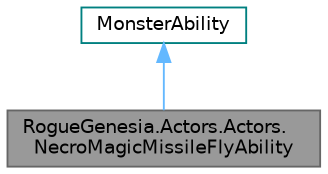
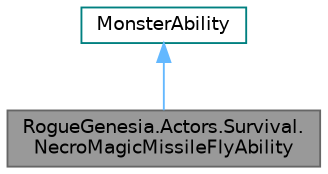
node "RogueGenesia.Actors.Actors. NecroMagicMissileFlyAbility": label "RogueGenesia.Actors.Actors. NecroMagicMissileFlyAbility" -> "RogueGenesia.Actors.Survival. NecroMagicMissileFlyAbility"
